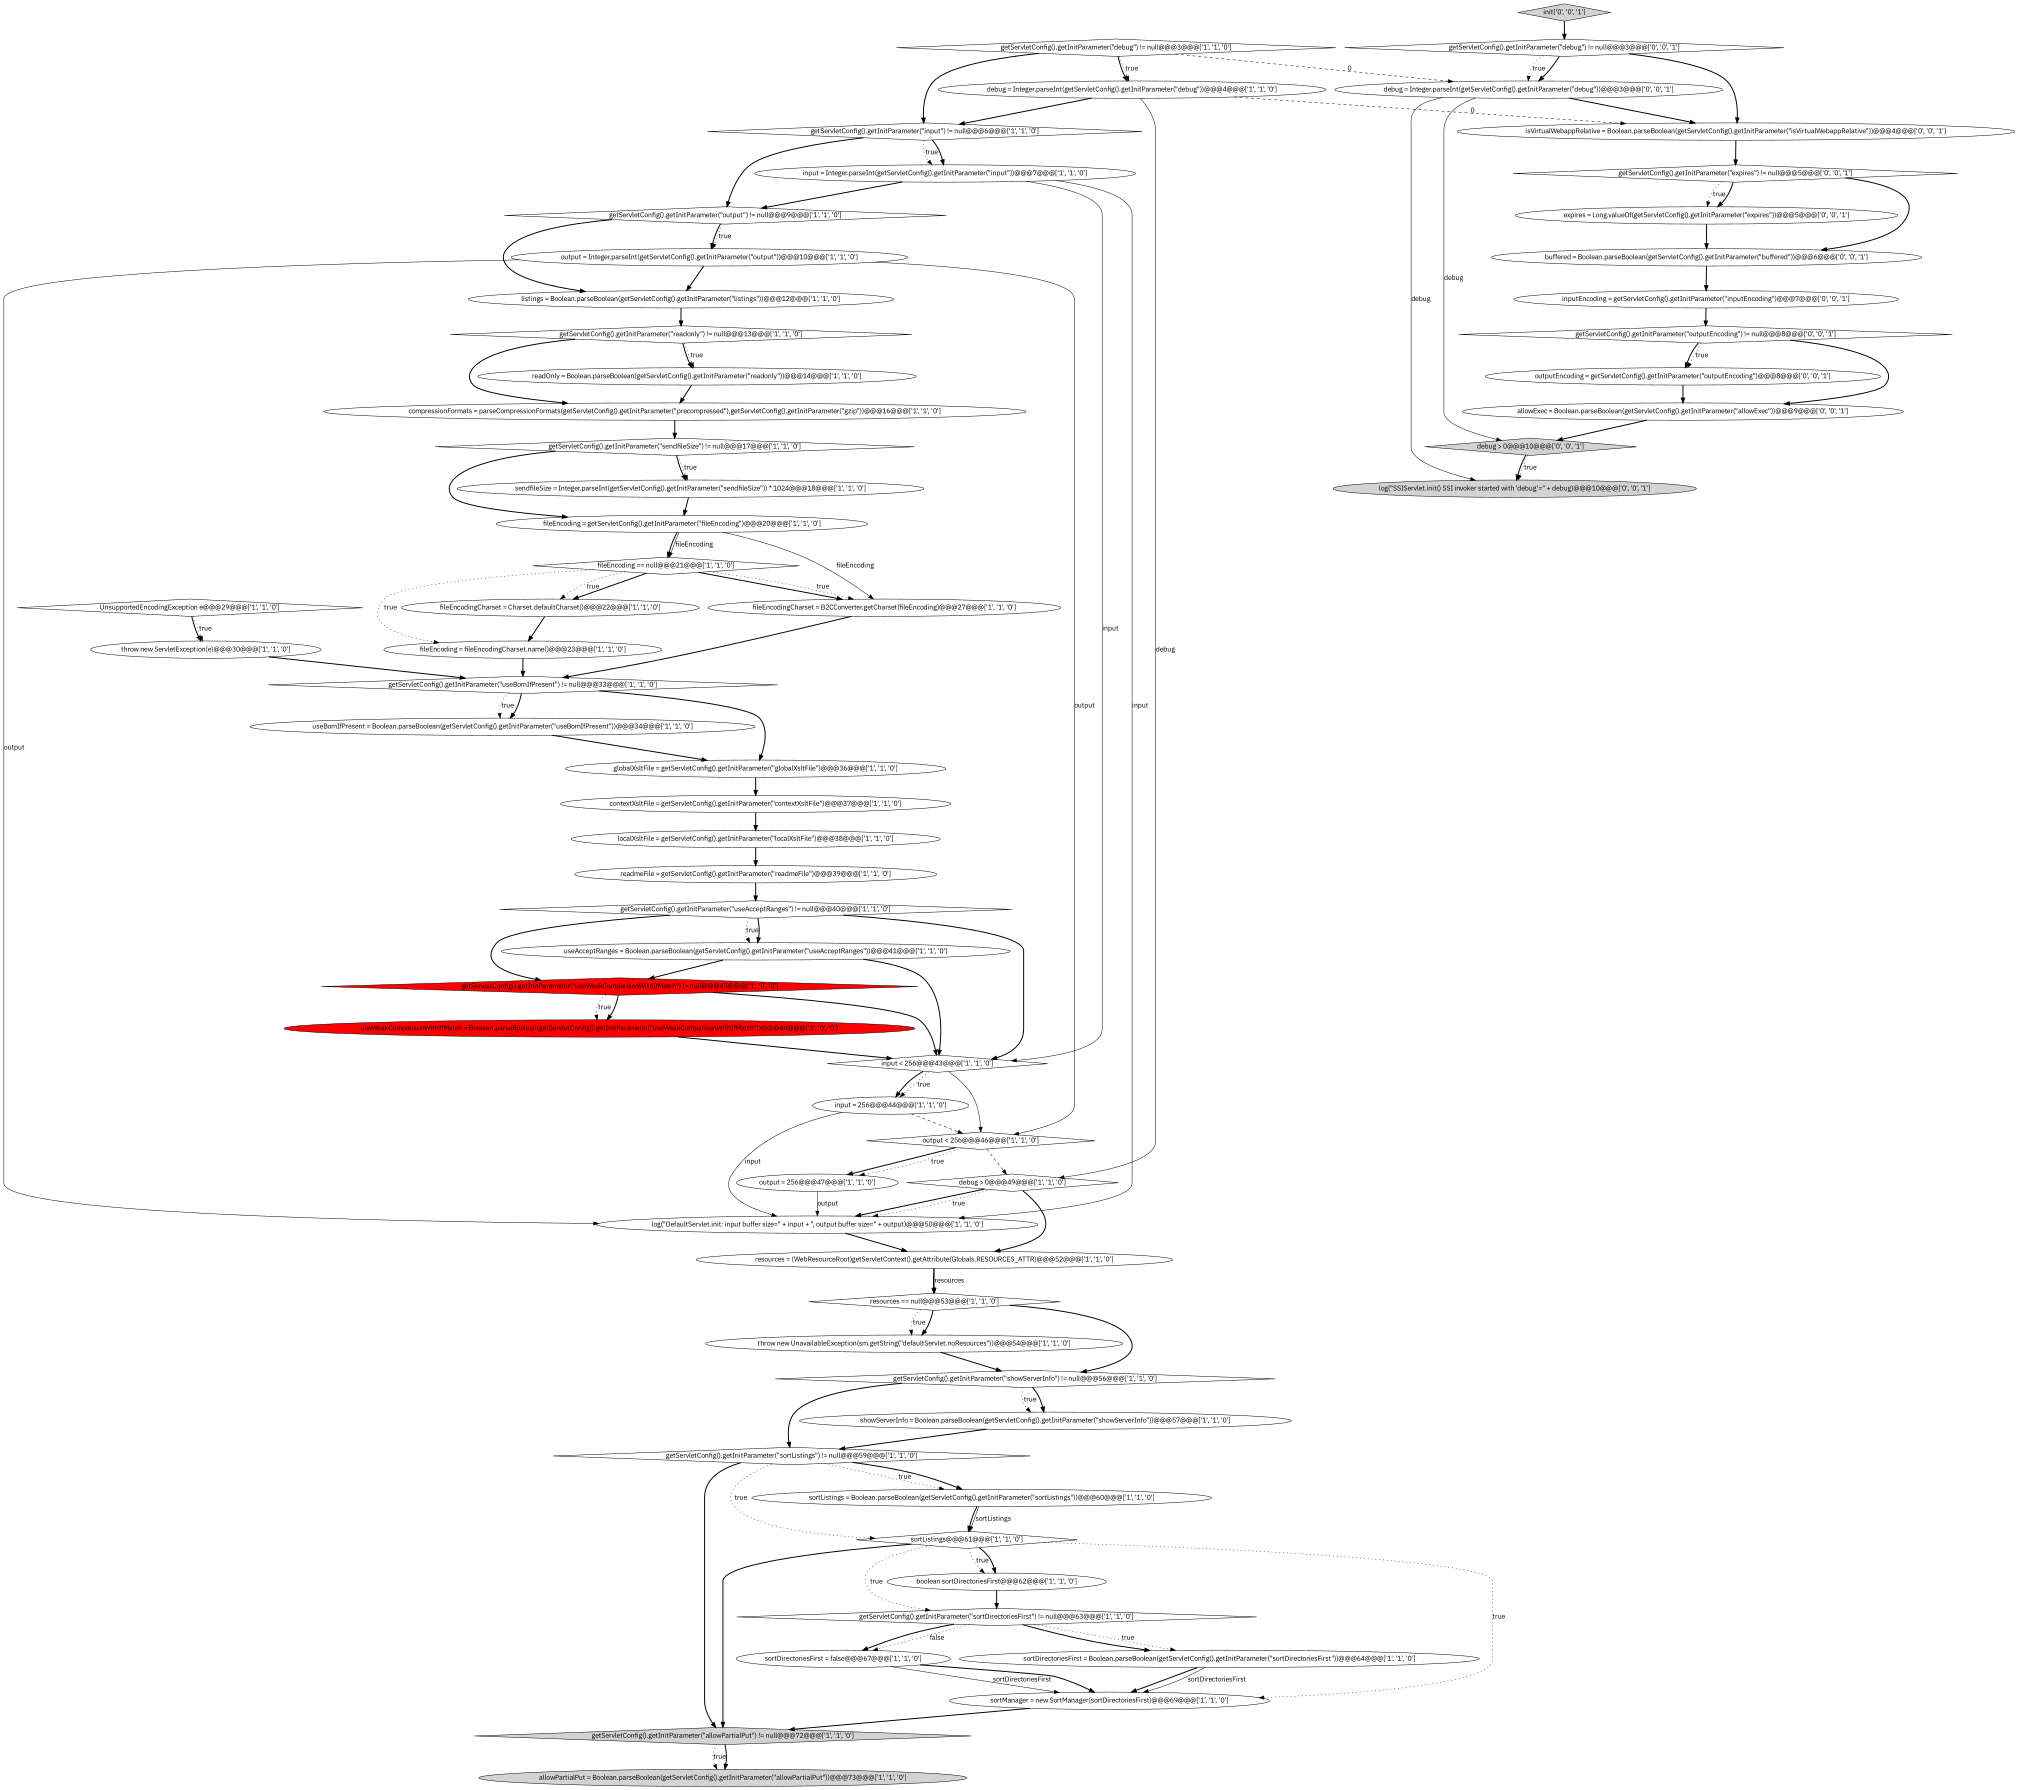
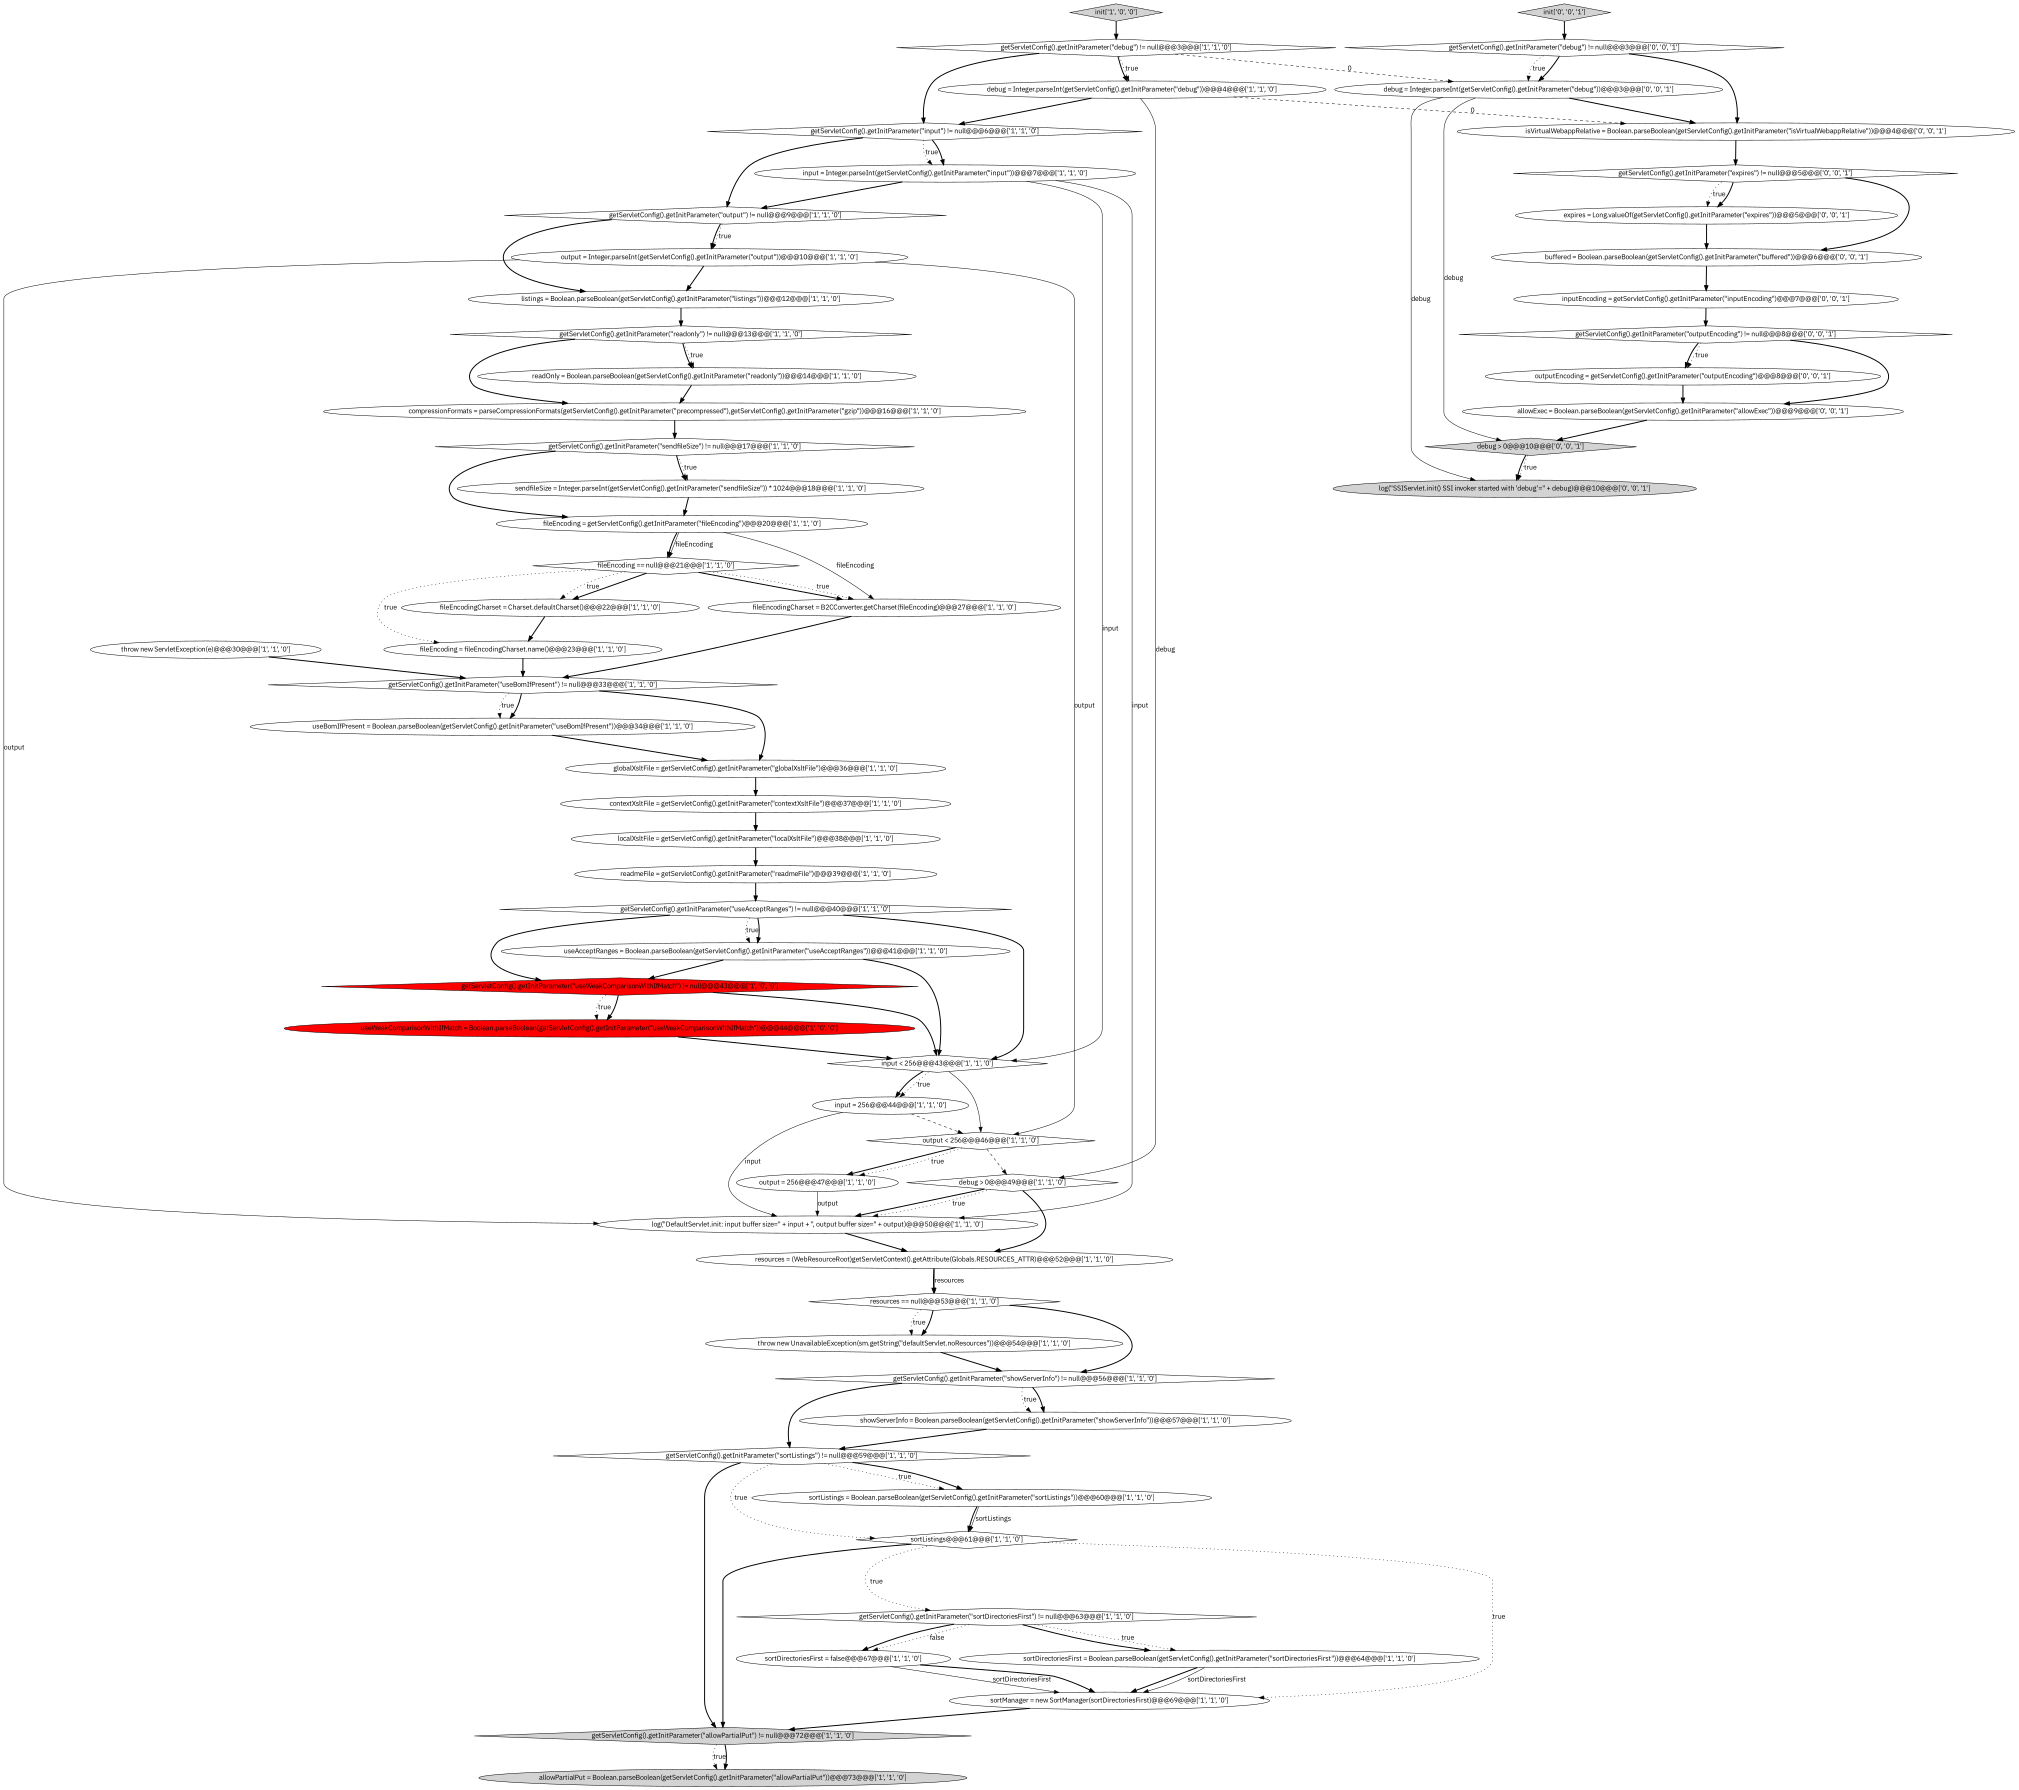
node "init['1', '0', '0']": added
node "UnsupportedEncodingException e@@@29@@@['1', '1', '0']": removed
node "boolean sortDirectoriesFirst@@@62@@@['1', '1', '0']": removed
